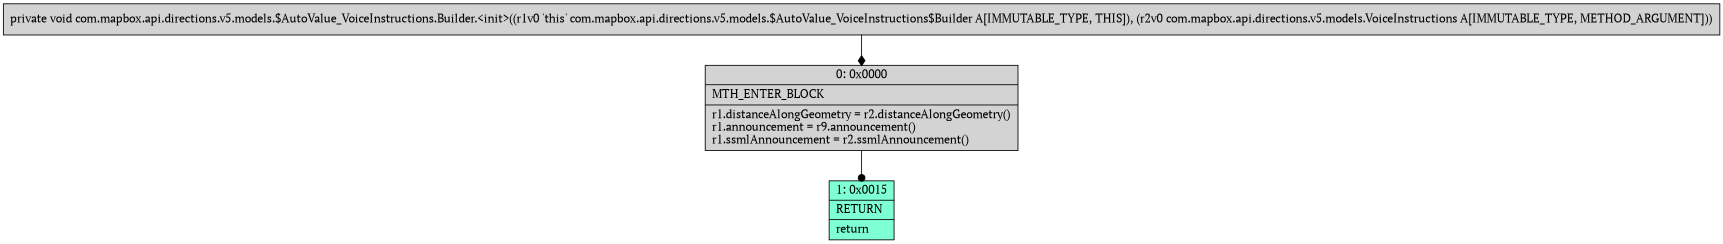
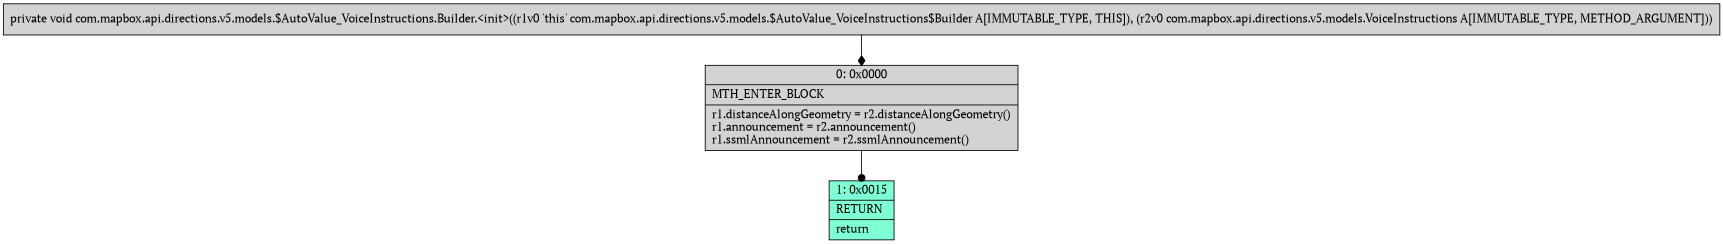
node "0: 0x0000": text "r1.announcement = r9.announcement()" -> "r1.announcement = r2.announcement()"
